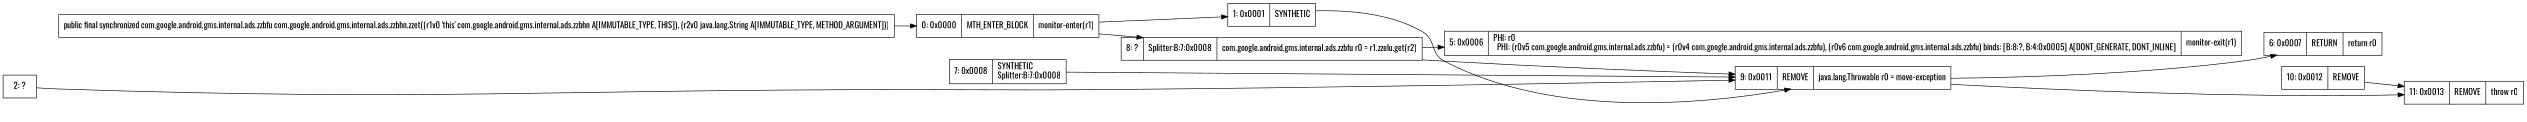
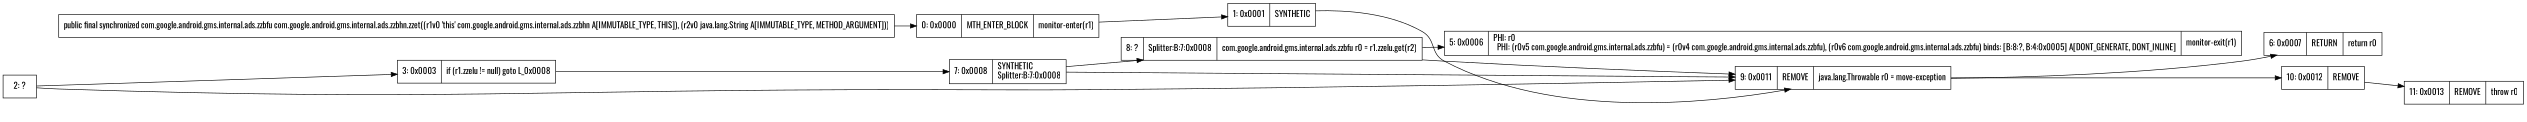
edge "0: 0x0000" -> "8: ?": now "7: 0x0008" -> "8: ?"
node "3: 0x0003": added
edge "9: 0x0011" -> "11: 0x0013": now "9: 0x0011" -> "10: 0x0012"
